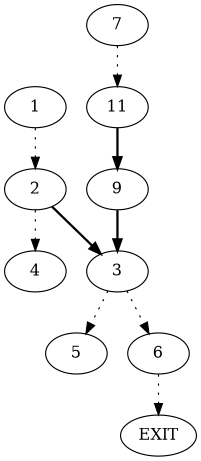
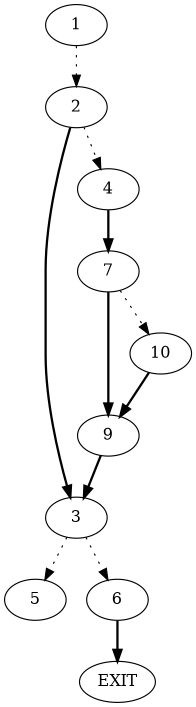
node "11": label "11" -> "10"
edge "4" -> "7": added
edge "7" -> "9": added
edge "6" -> "EXIT": style dotted -> bold
